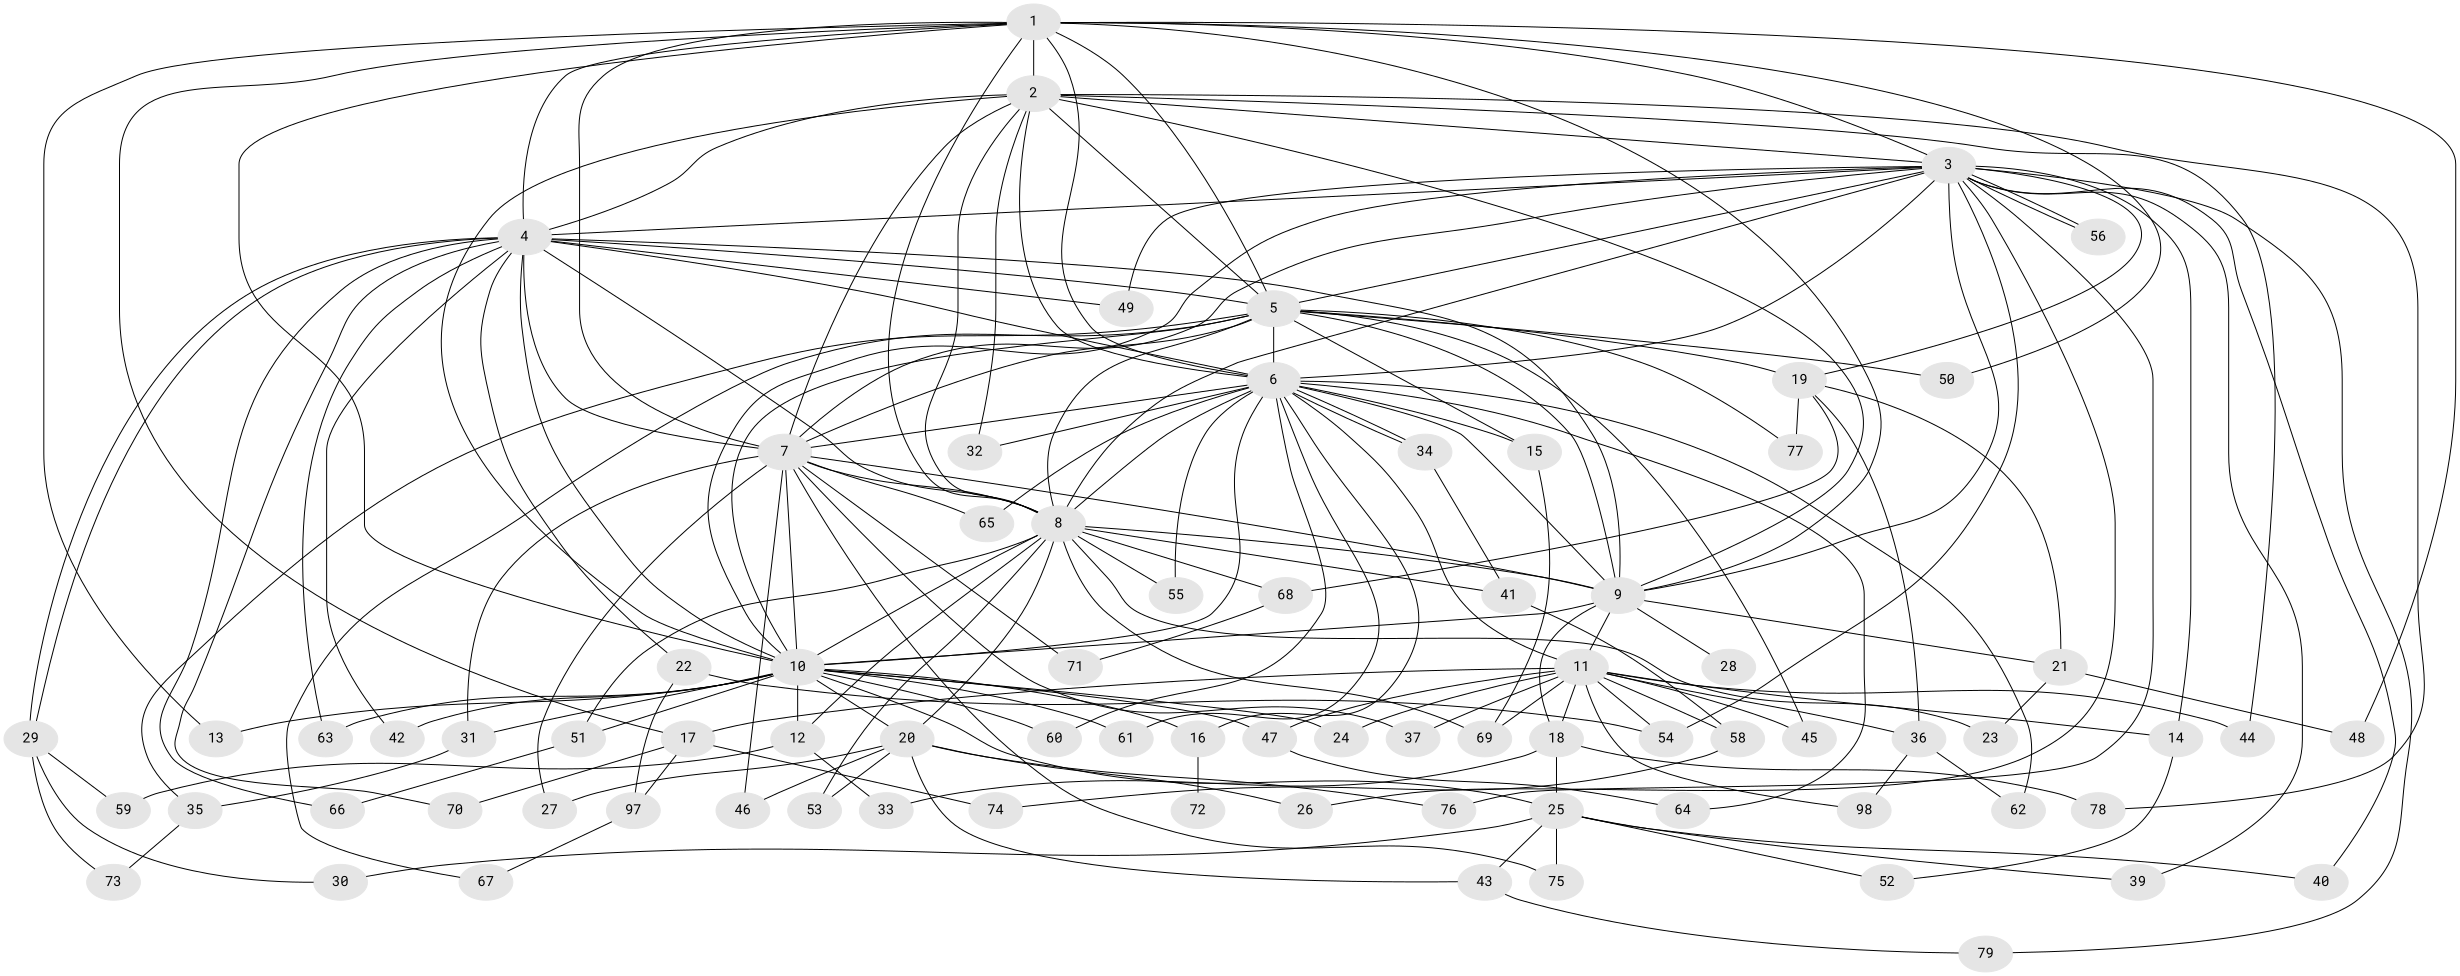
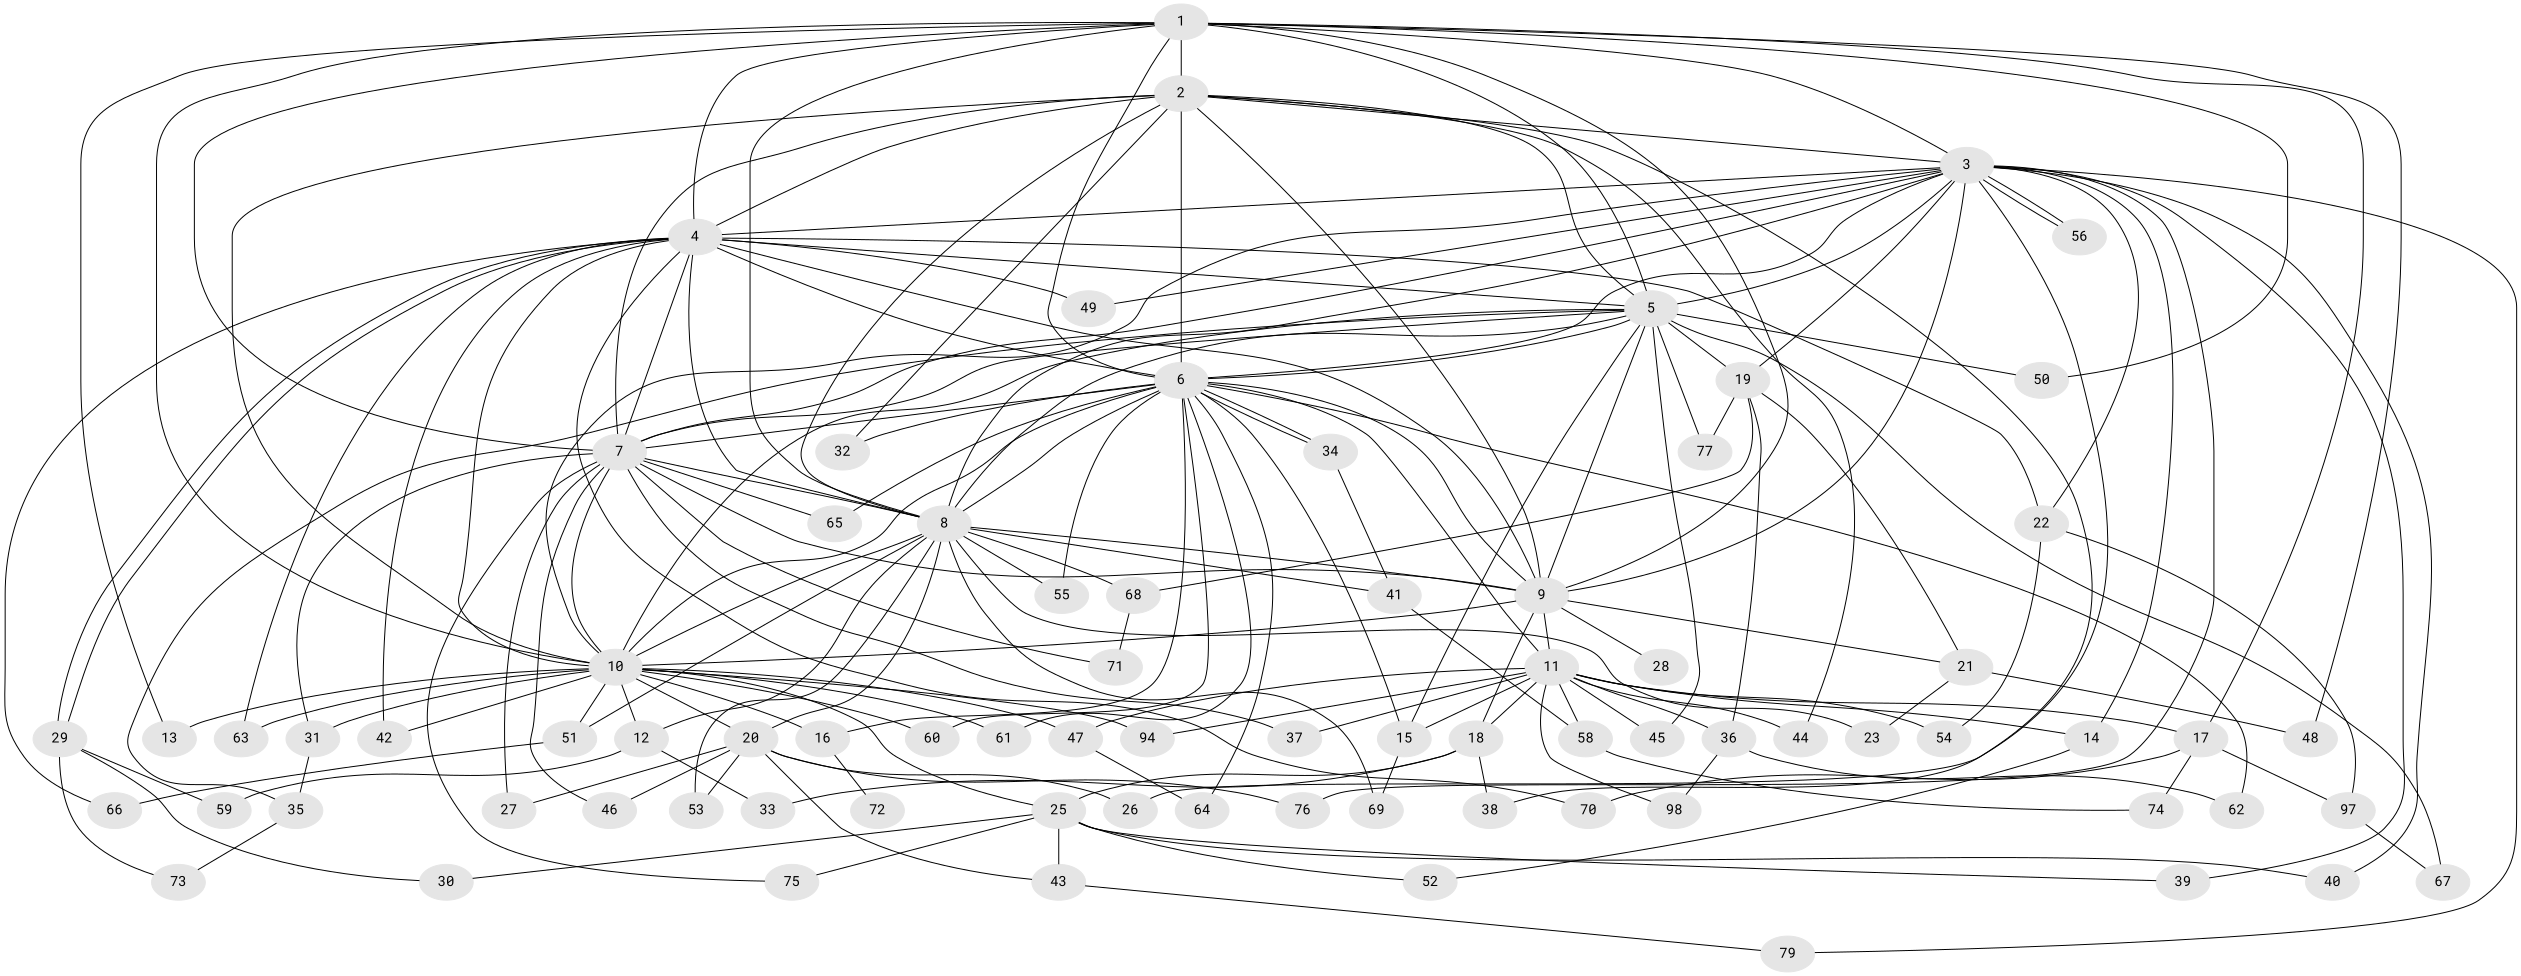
edge "3" -- "54": now "3" -- "22"
edge "11" -- "69": now "11" -- "15"
node "24": label "24" -> "94"
node "78": label "78" -> "38"
